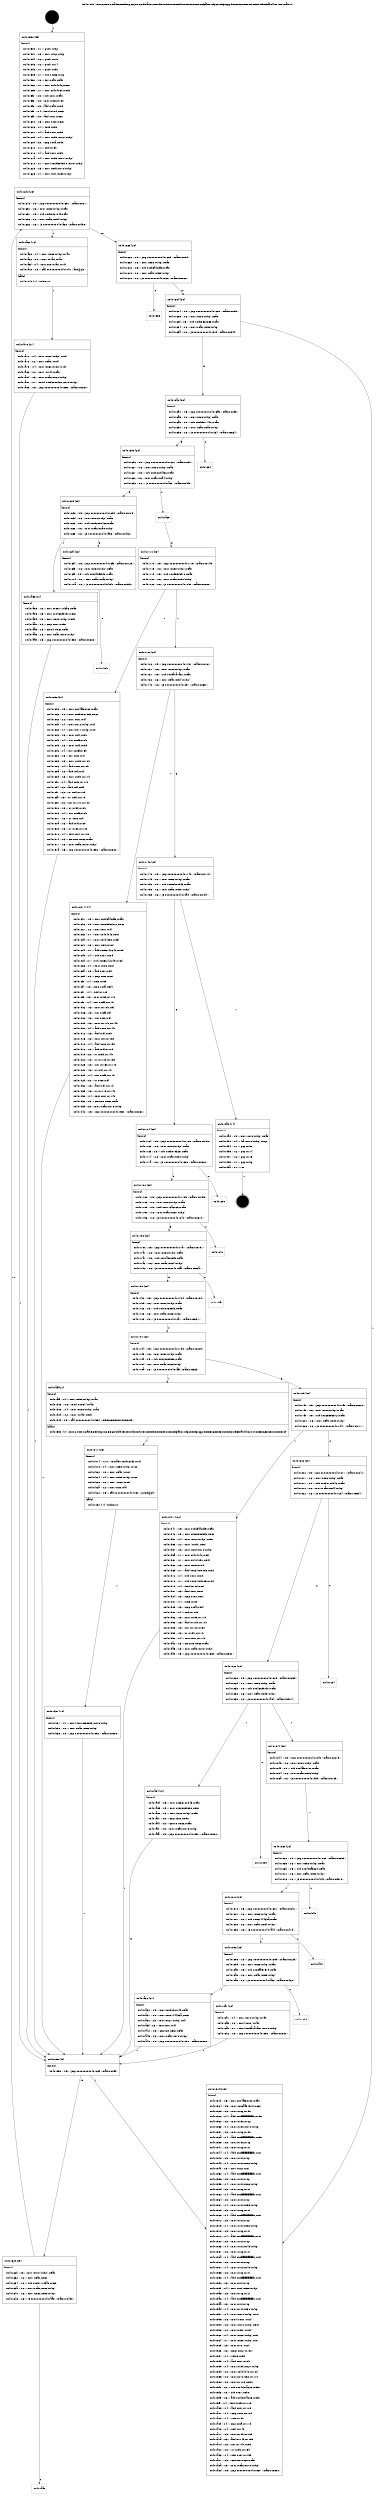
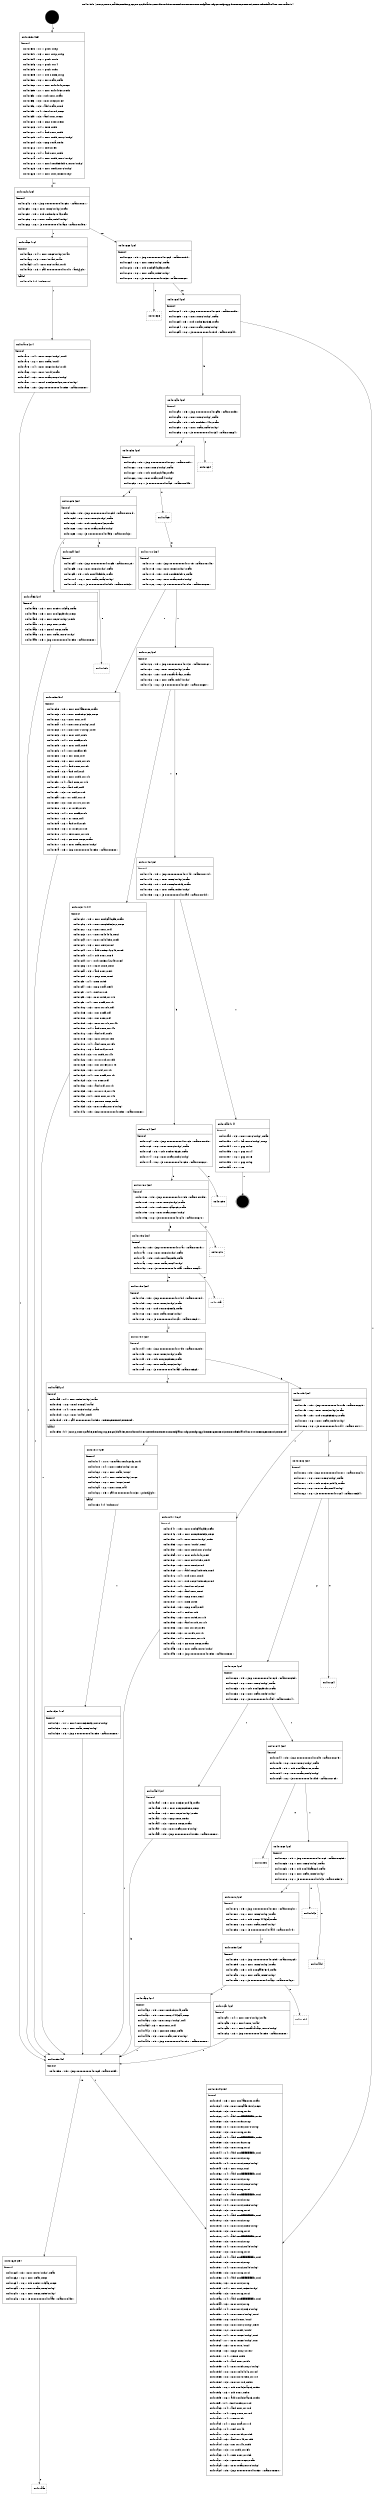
edge "0x40162f [29]" -> "0x40164c [28]": now "0x4015d0 [95]" -> "0x40164c [28]"
edge "0x401828 [28]" -> "0x401dbb": now "0x401844 [28]" -> "0x401dbb"
edge "0x40187c [28]" -> "0x401a4d": now "0x401860 [28]" -> "0x401a4d"
